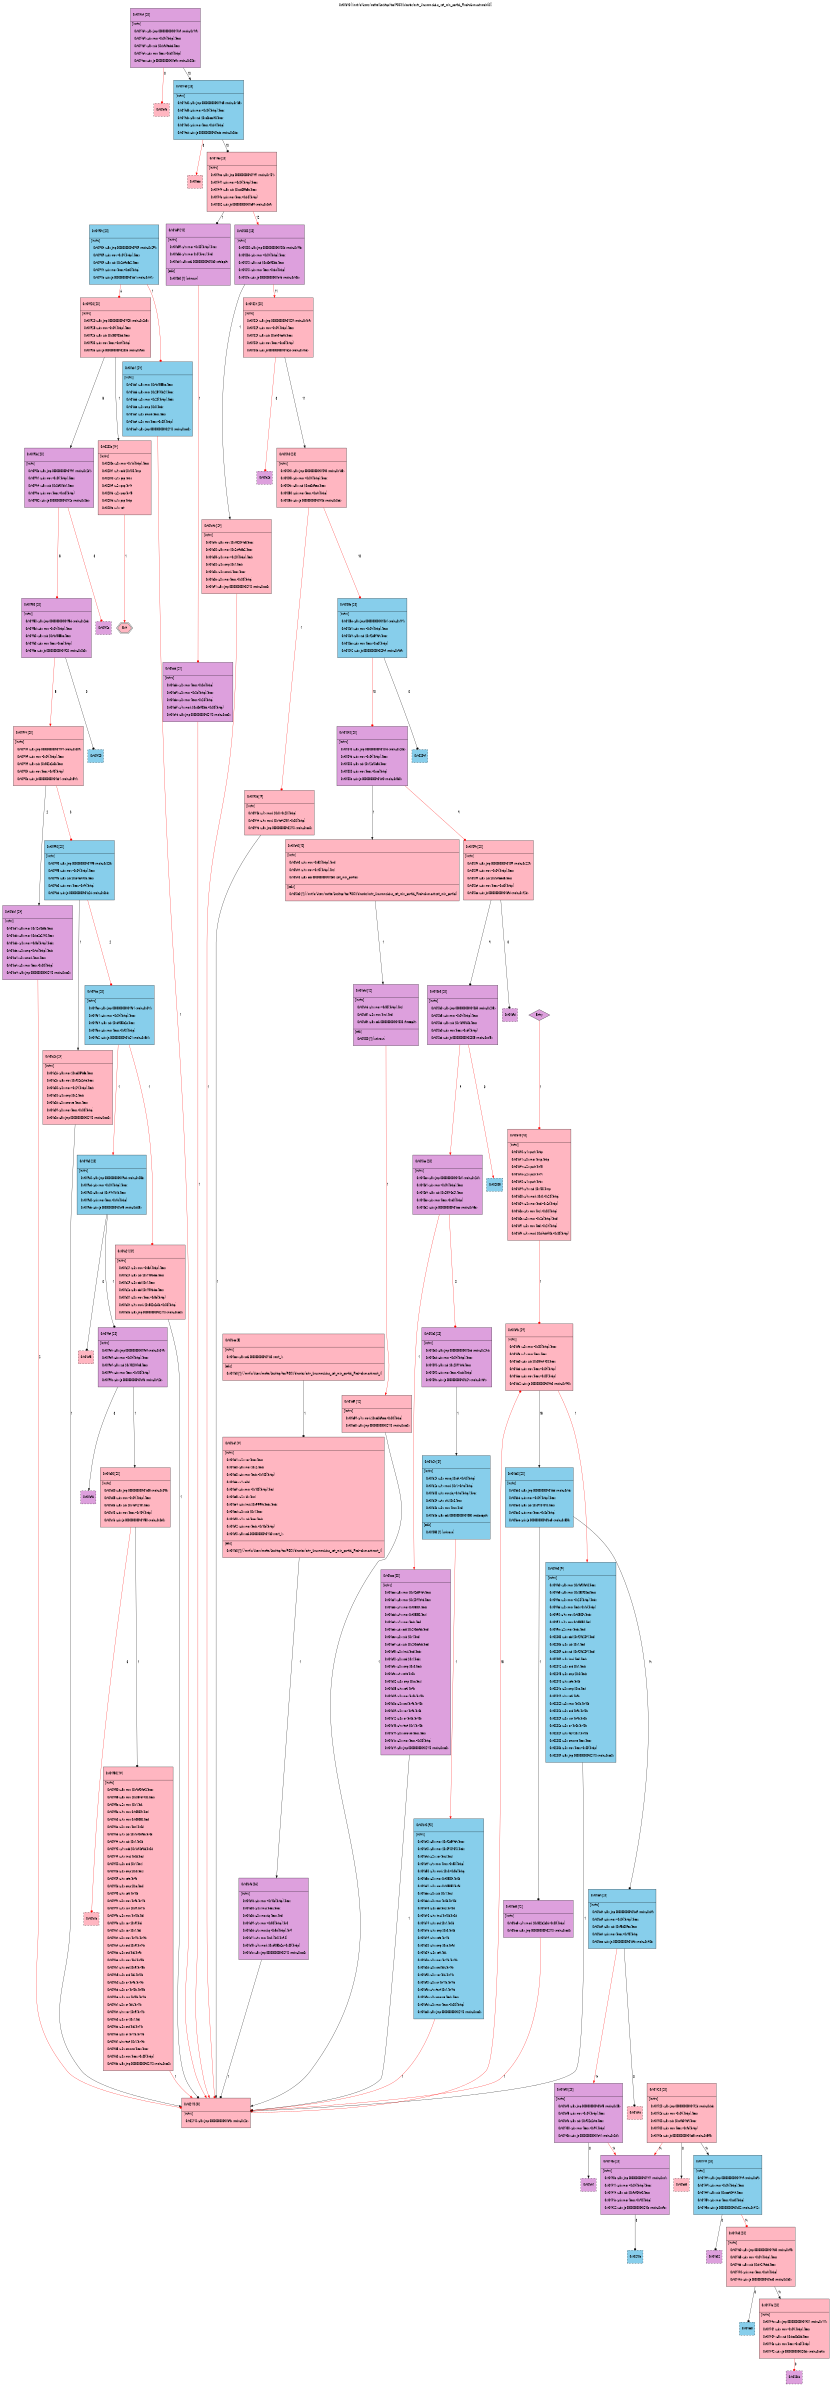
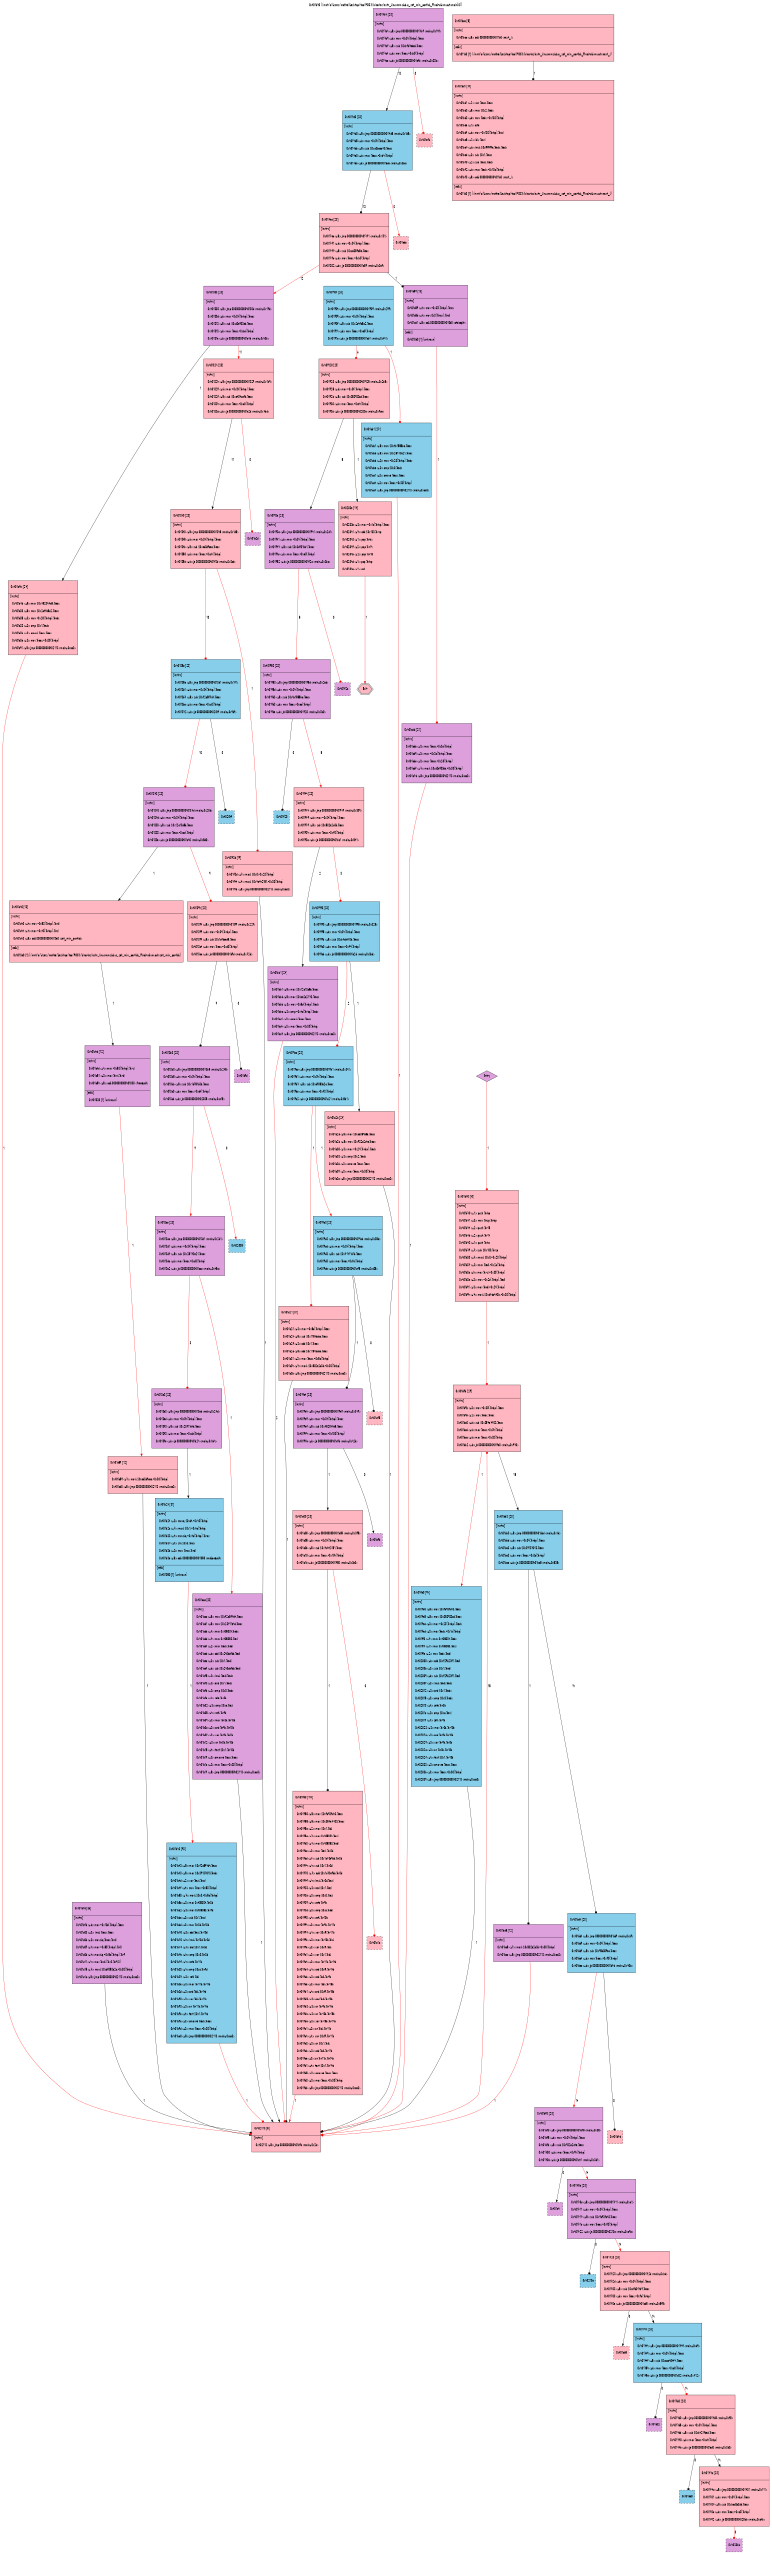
edge "0x401bd1 [44]" -> "0x401bfd [36]": removed, label "1"
edge "0x401728 [28]" -> "0x40170c [28]": reversed
